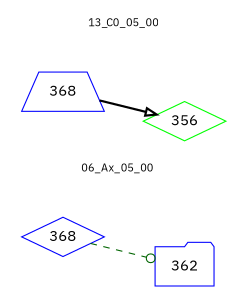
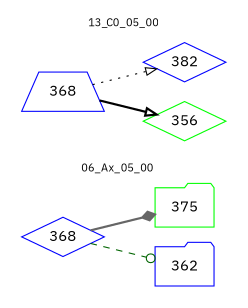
node "382": added
node "375": added
